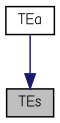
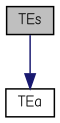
edge "TEa" -> "TEs": reversed
